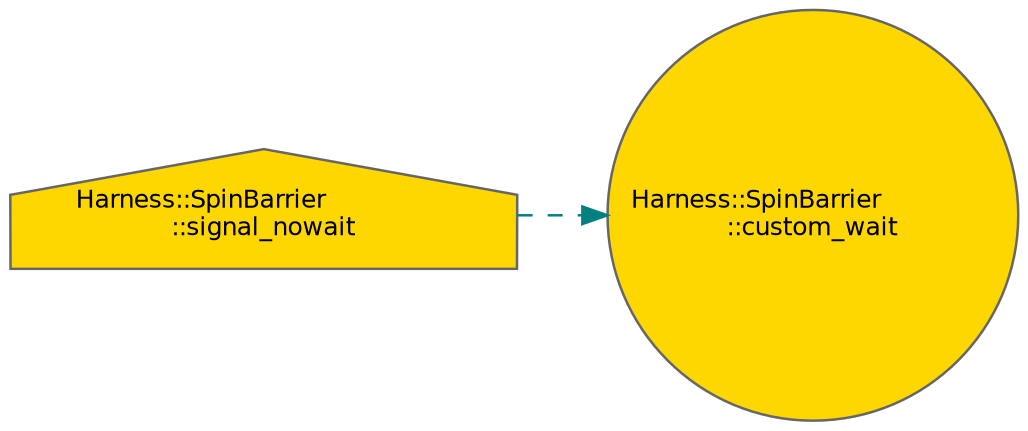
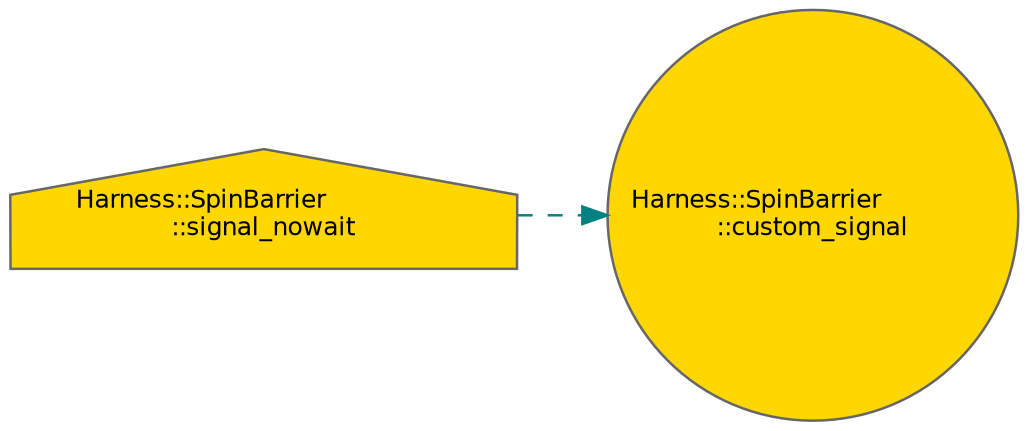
node "Harness::SpinBarrier ::custom_wait": label "Harness::SpinBarrier ::custom_wait" -> "Harness::SpinBarrier ::custom_signal"
